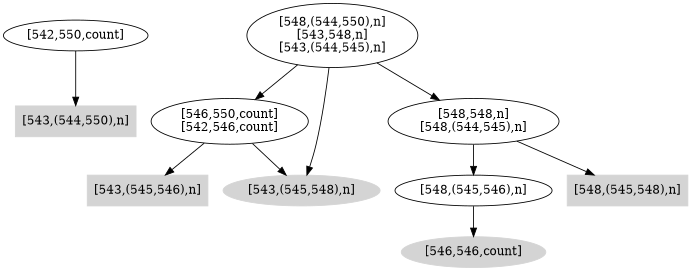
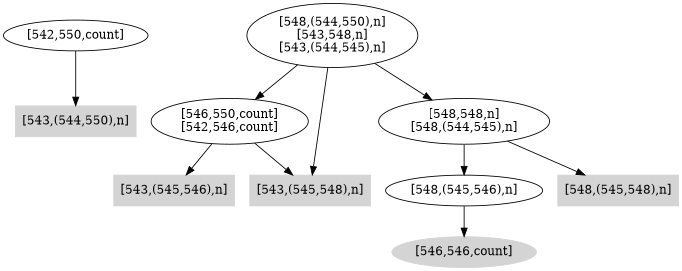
node "[543,(545,548),n]": shape ellipse -> box
